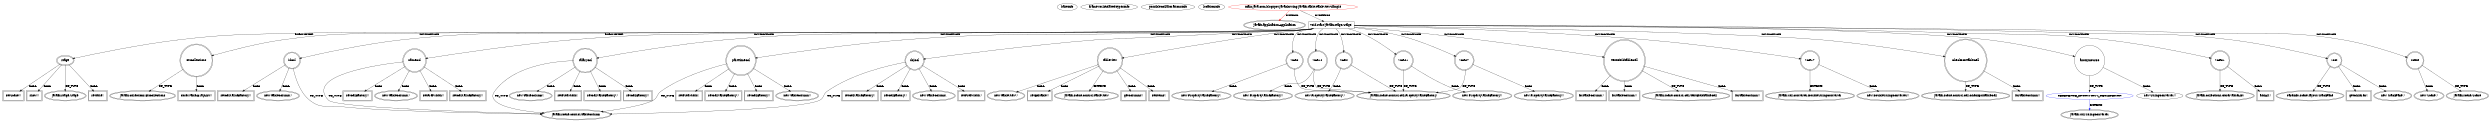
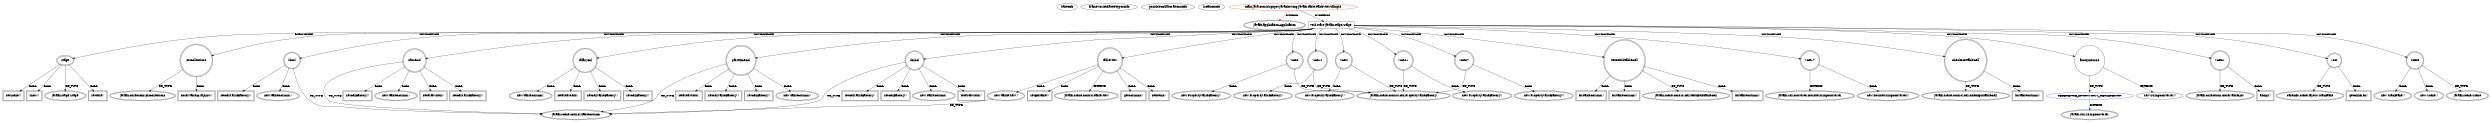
edge "void start(javafx.stage.Stage)" -> "idCol": label "PARAMETER" -> "INSTANTIATE"
edge "root" -> "new StackPane()": now "scene" -> "new StackPane()"
edge "salaryCol" -> "javafx.scene.control.TableColumn": now "new TableView()" -> "javafx.scene.control.TableColumn"
edge "anonymous30" -> "new StringConverter()": label "CALL" -> "EXTEND"
